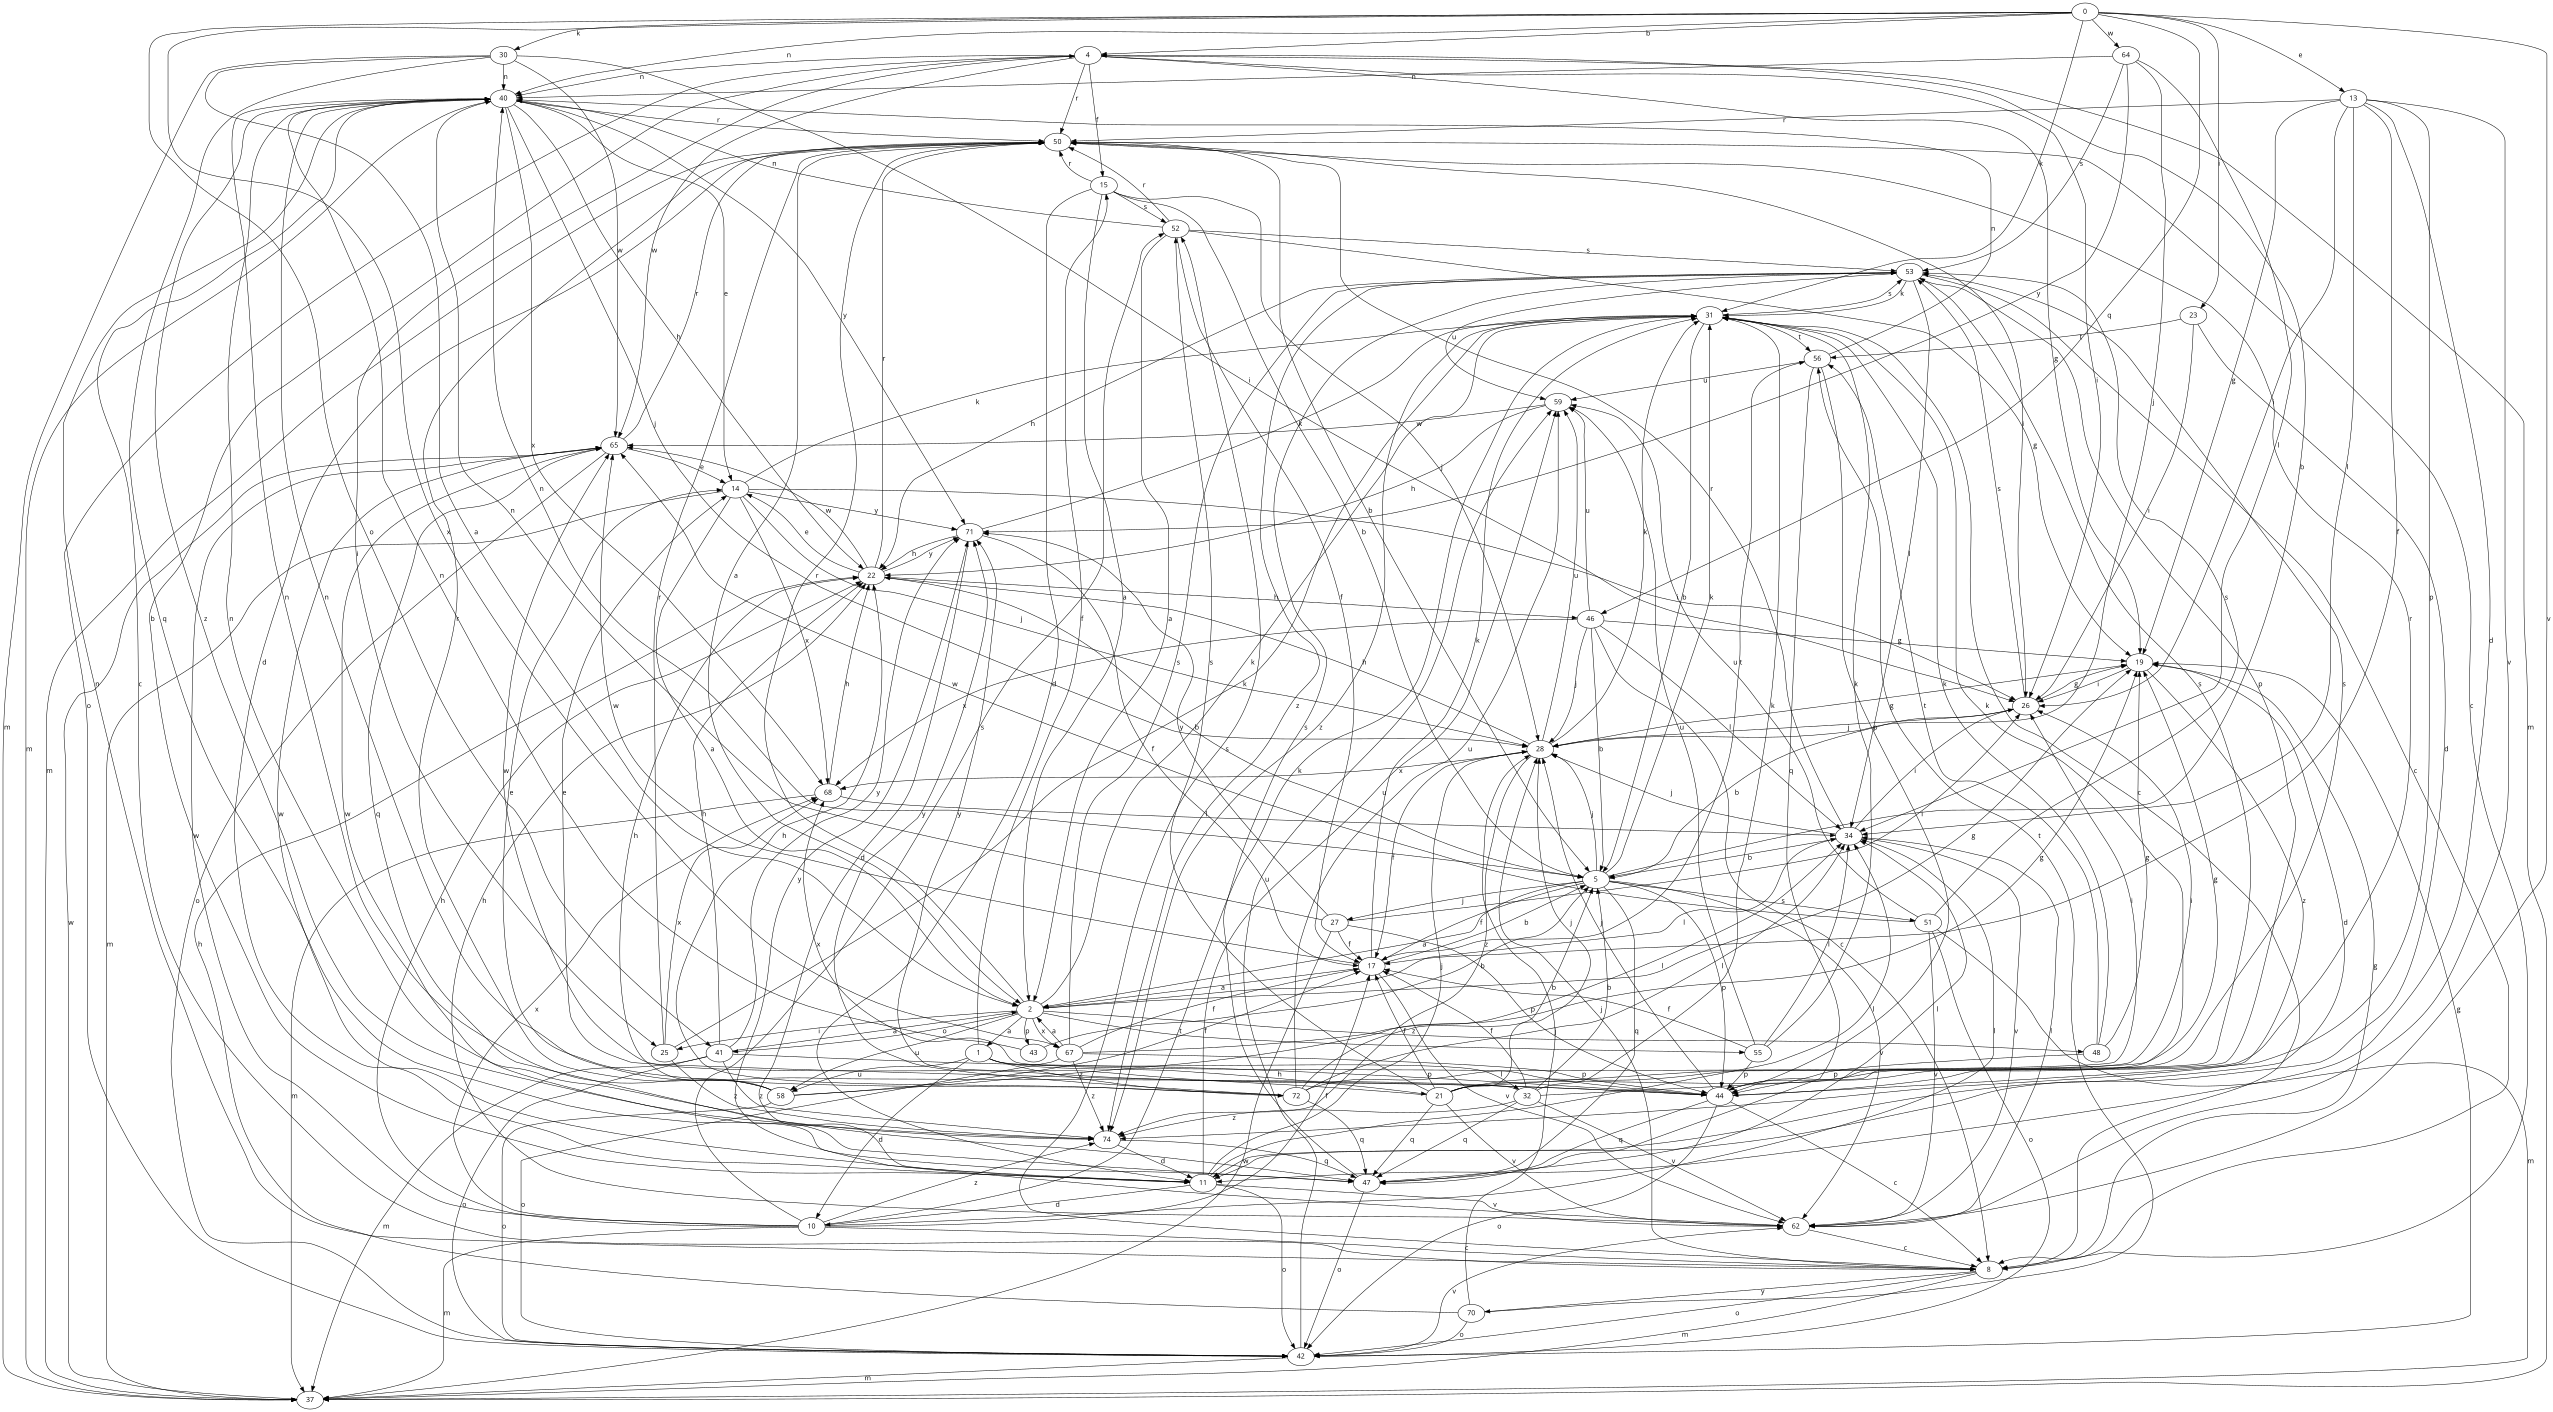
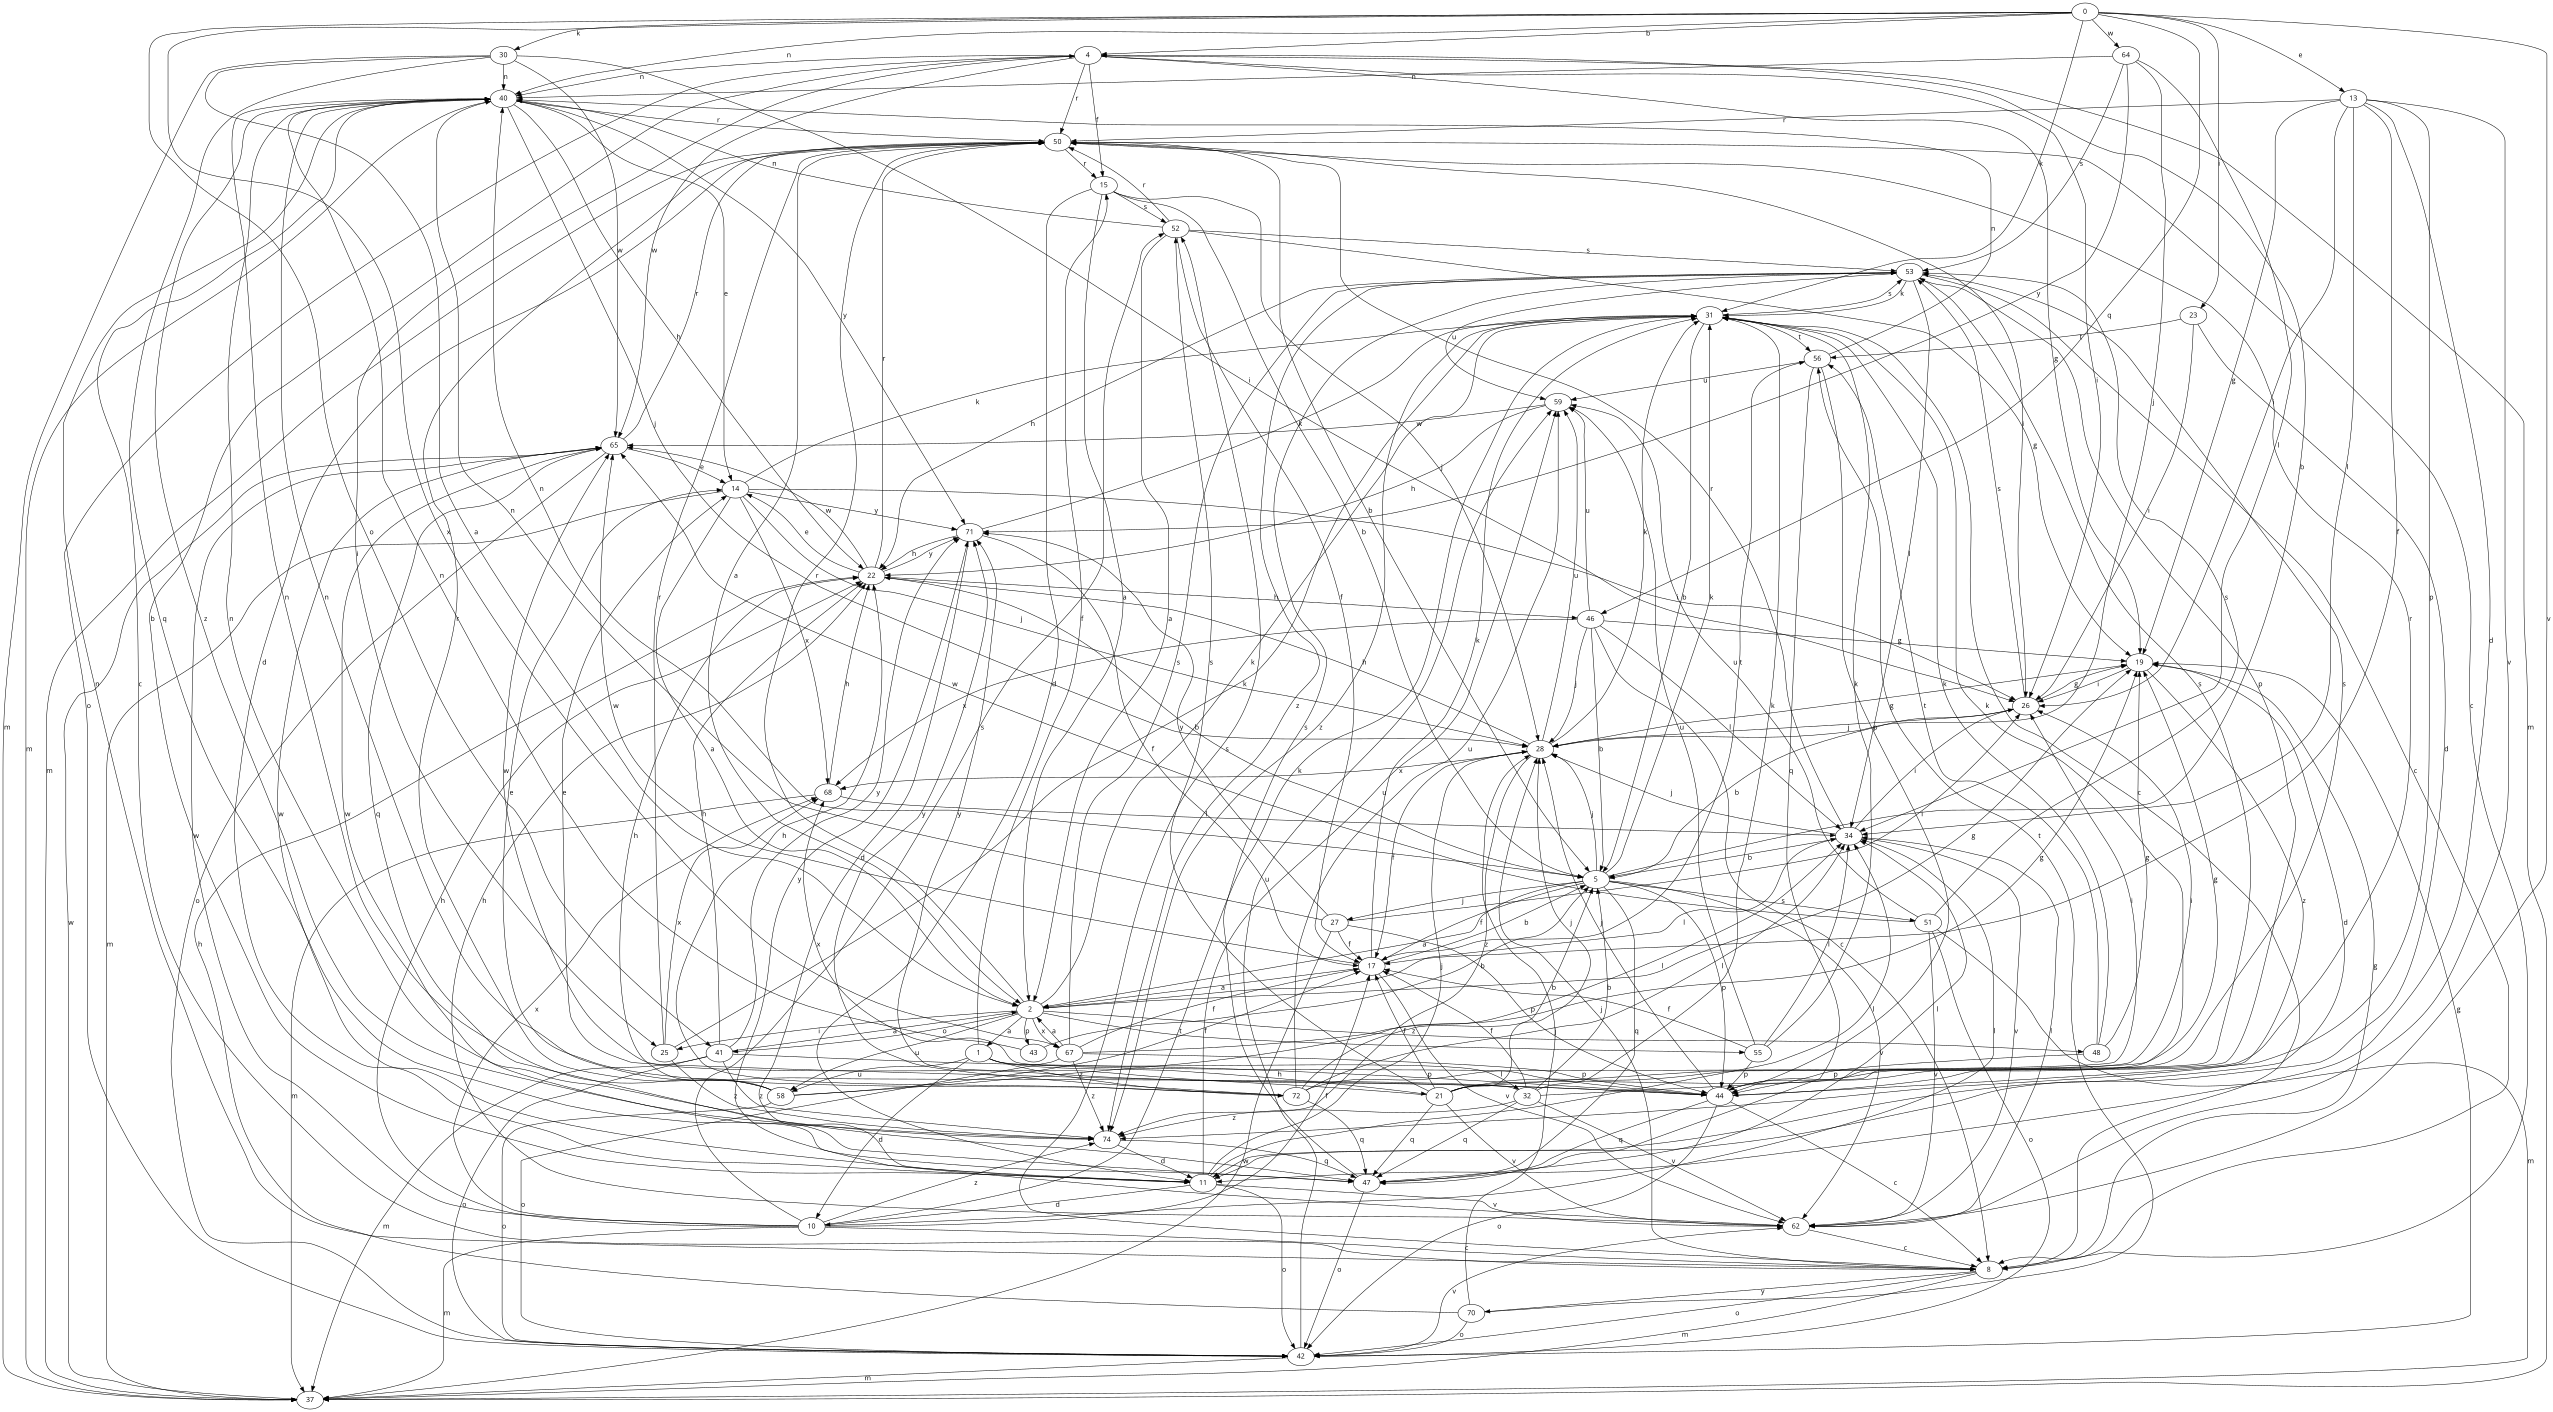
edge "15" -> "50": reversed
edge "40" -> "68": removed, label "x"
